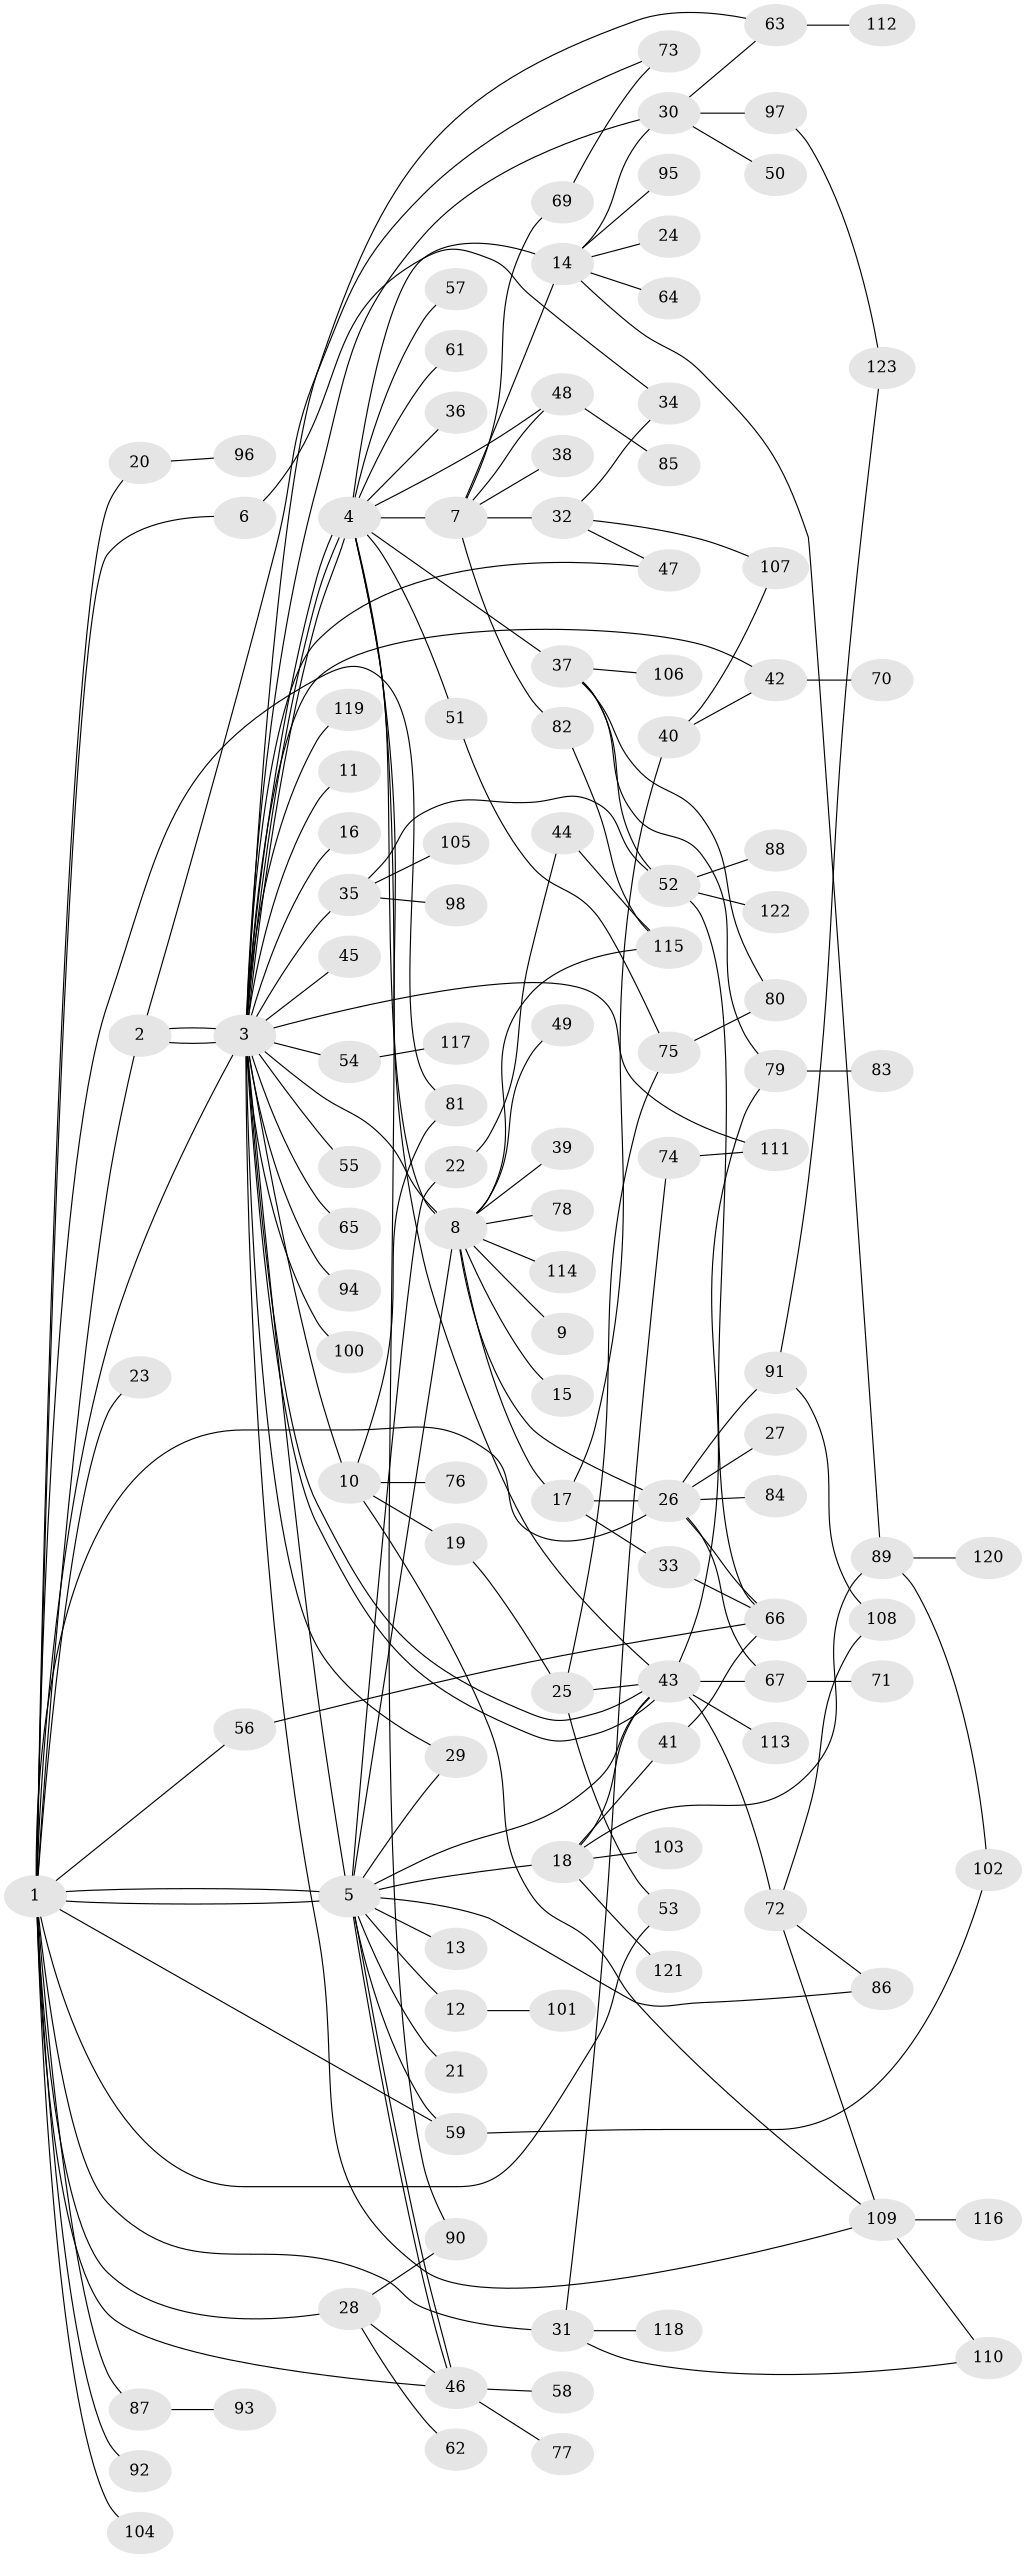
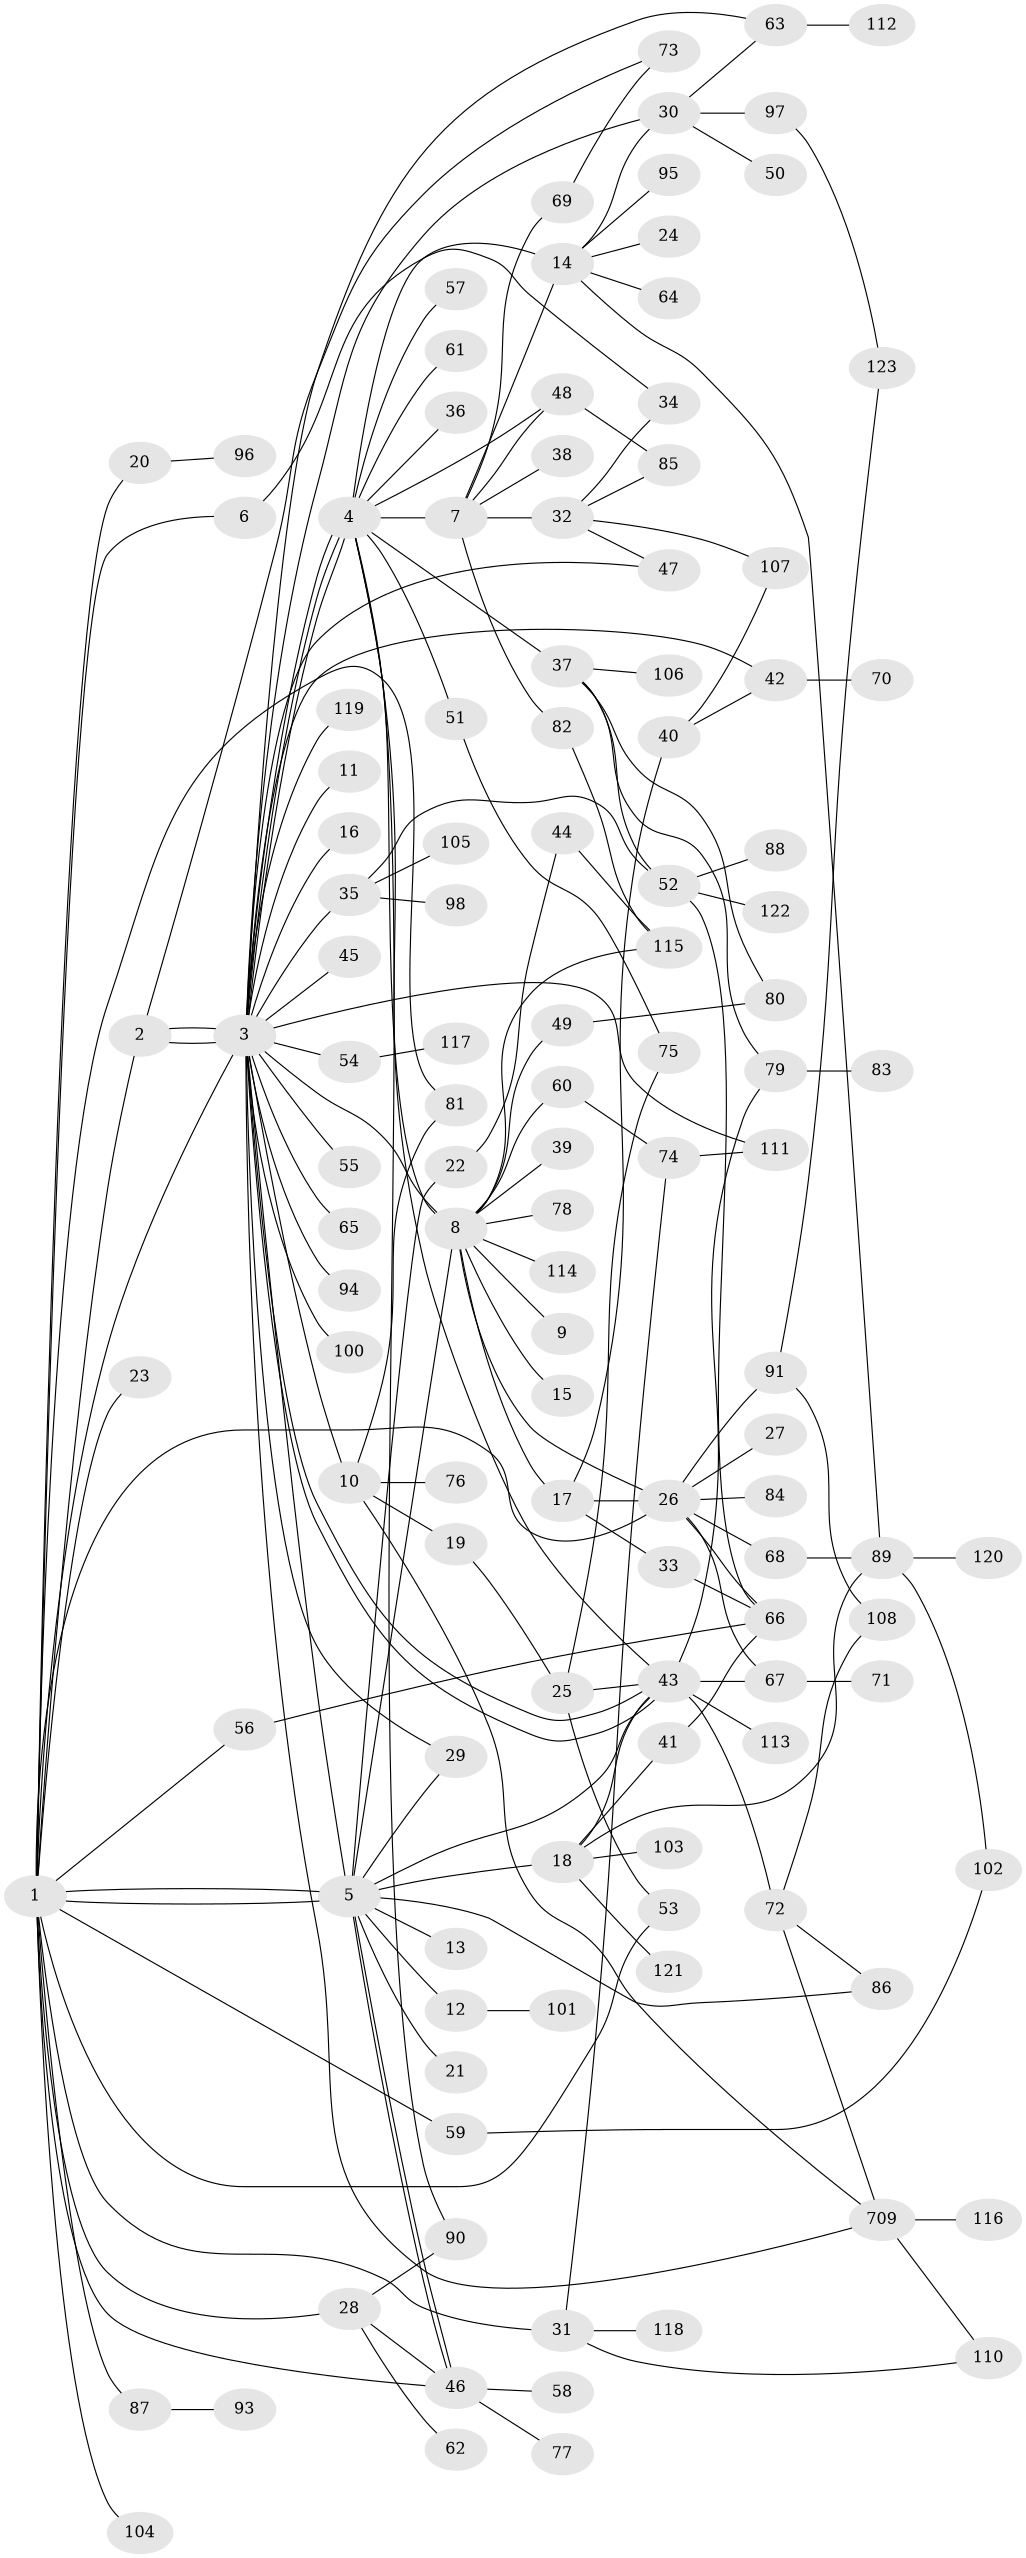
edge "85" -- "32": added
edge "80" -- "75": now "80" -- "49"
node "60": added
node "68": added
edge "5" -- "59": removed
node "109": label "109" -> "709"
node "92": removed
